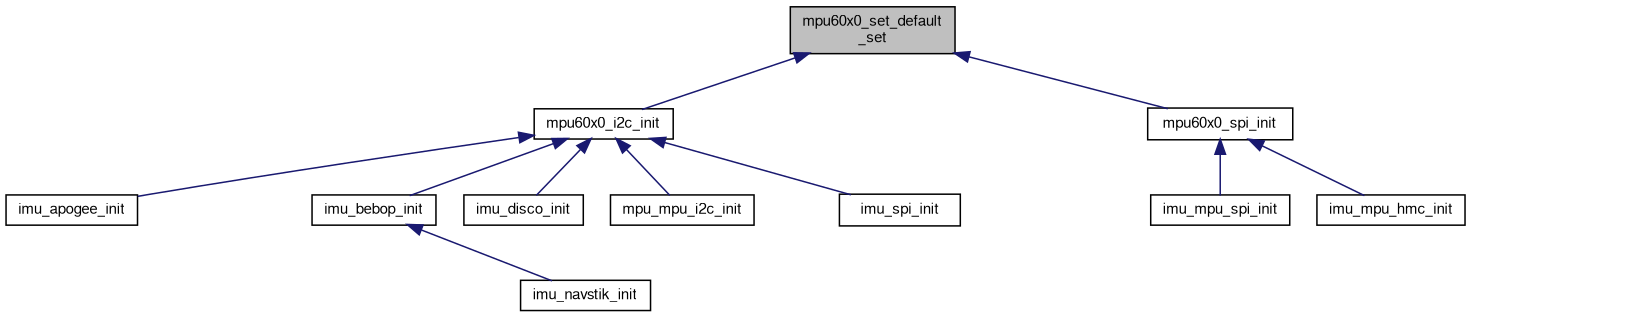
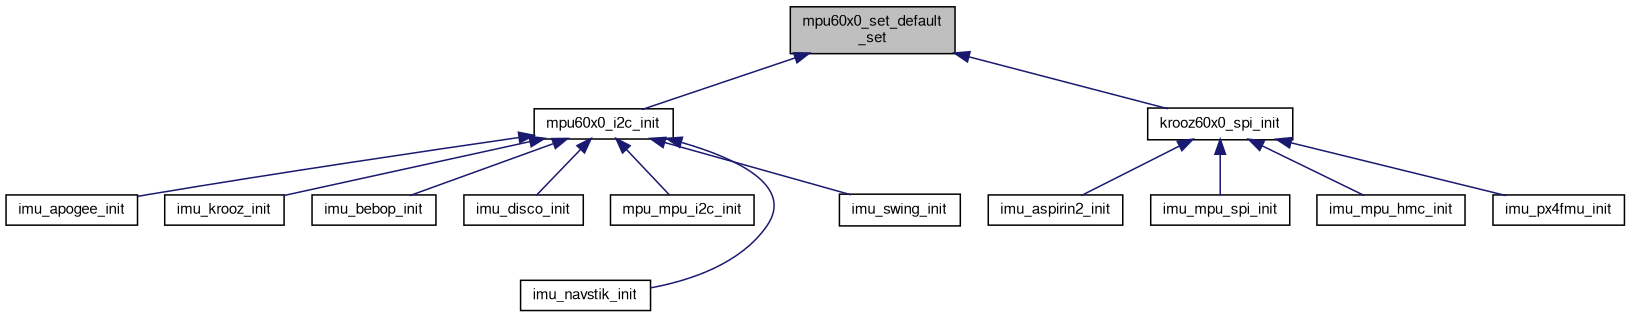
node "mpu60x0_spi_init": label "mpu60x0_spi_init" -> "krooz60x0_spi_init"
node "imu_krooz_init": added
node "imu_spi_init": label "imu_spi_init" -> "imu_swing_init"
node "imu_aspirin2_init": added
node "imu_px4fmu_init": added
edge "imu_navstik_init" -> "imu_bebop_init": now "imu_navstik_init" -> "mpu60x0_i2c_init"
